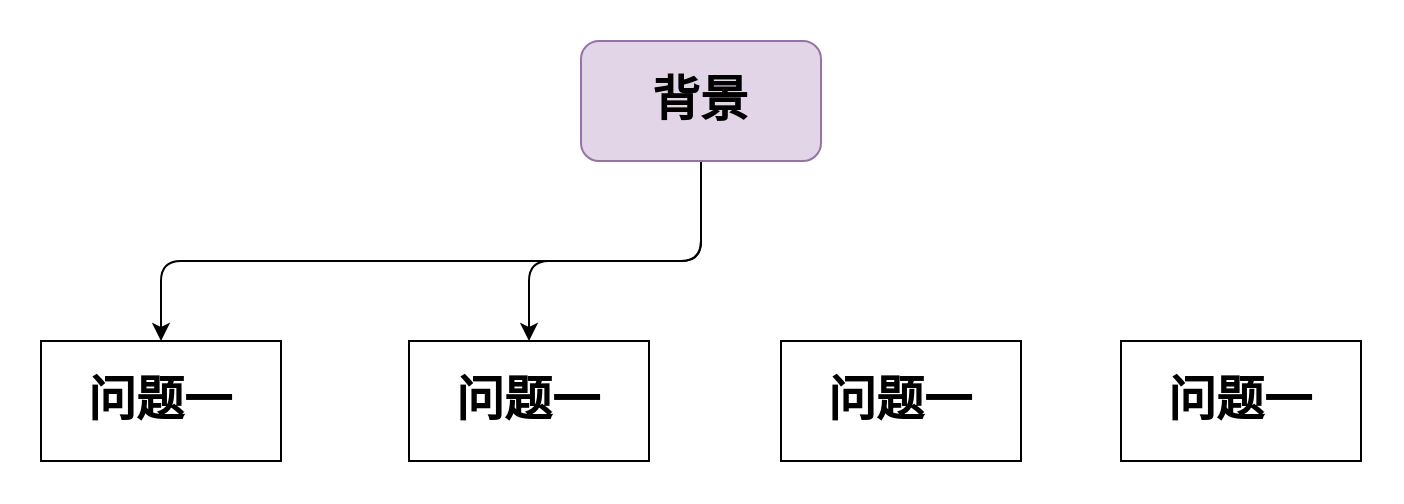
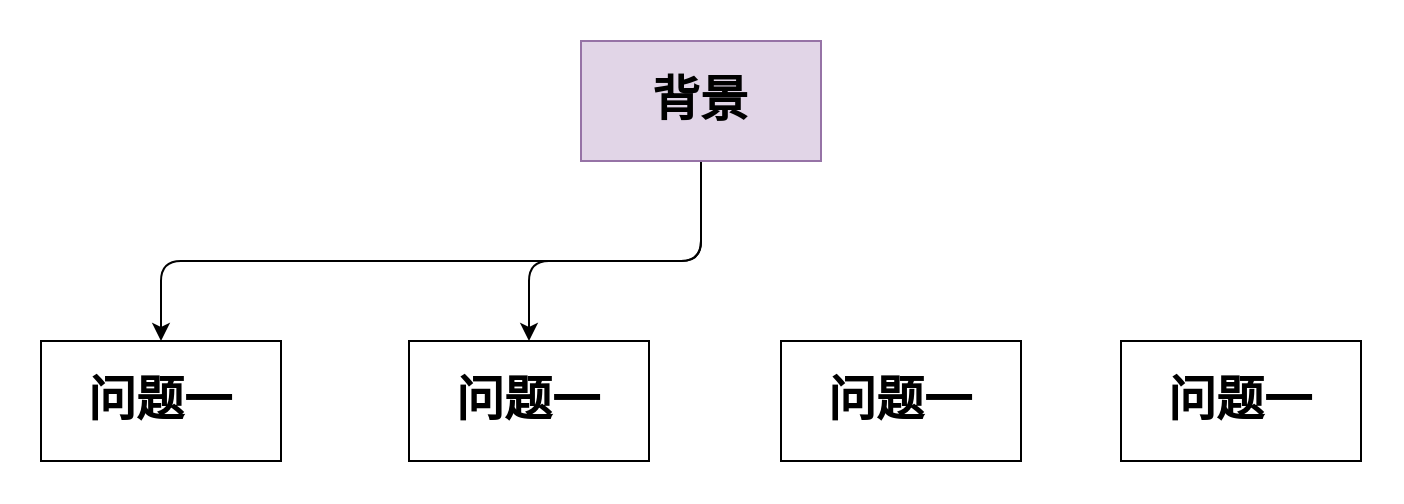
node "背景": shape rounded rectangle -> rectangle
